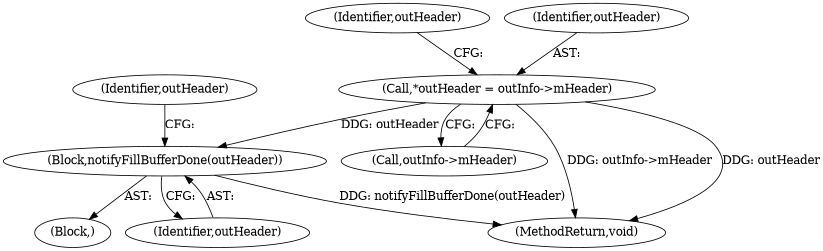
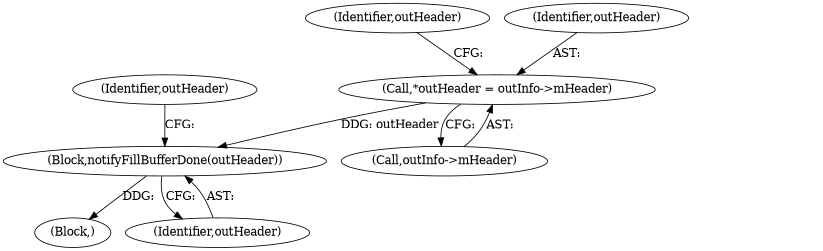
edge "(Call,outInfo->mHeader)" -> "(Call,*outHeader = outInfo->mHeader)": label "CFG: " -> "AST: "
edge "(Block,notifyFillBufferDone(outHeader))" -> "(Block,)": label "AST: " -> "DDG: "
node "(MethodReturn,void)": removed
